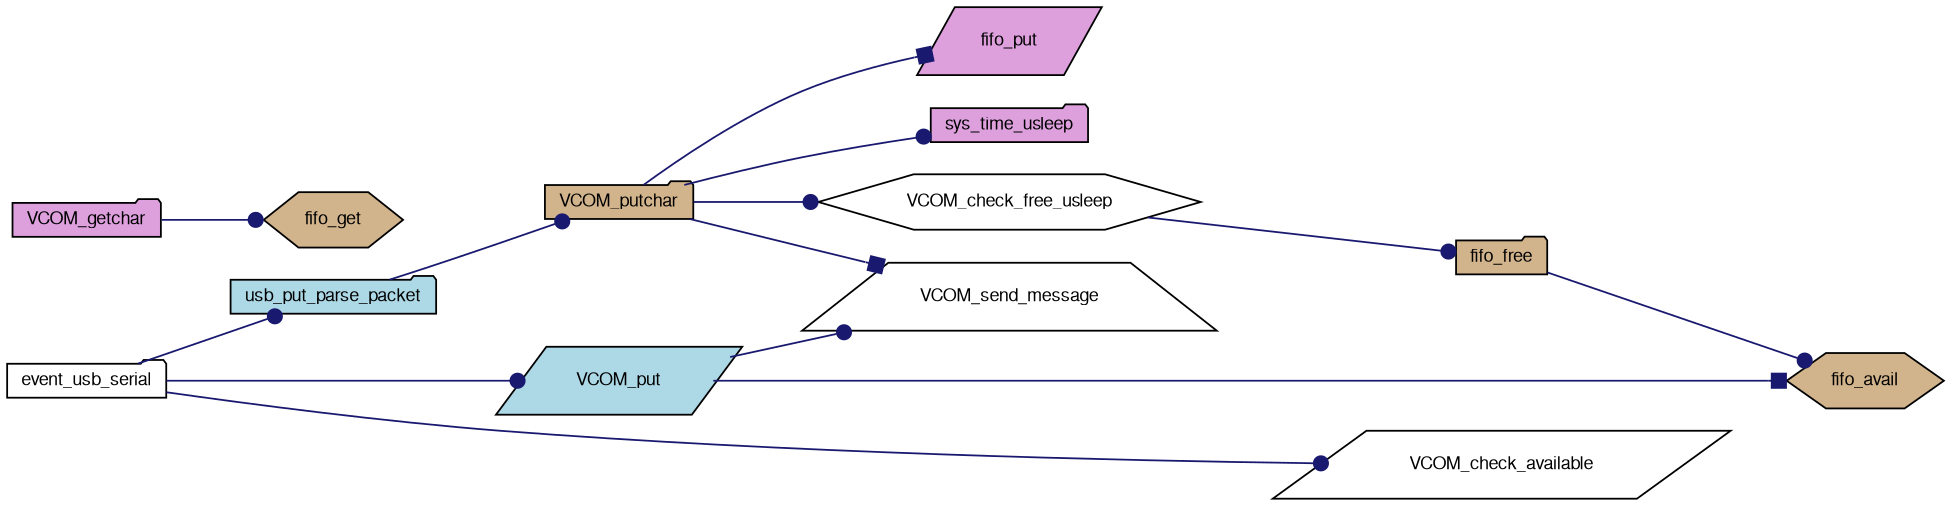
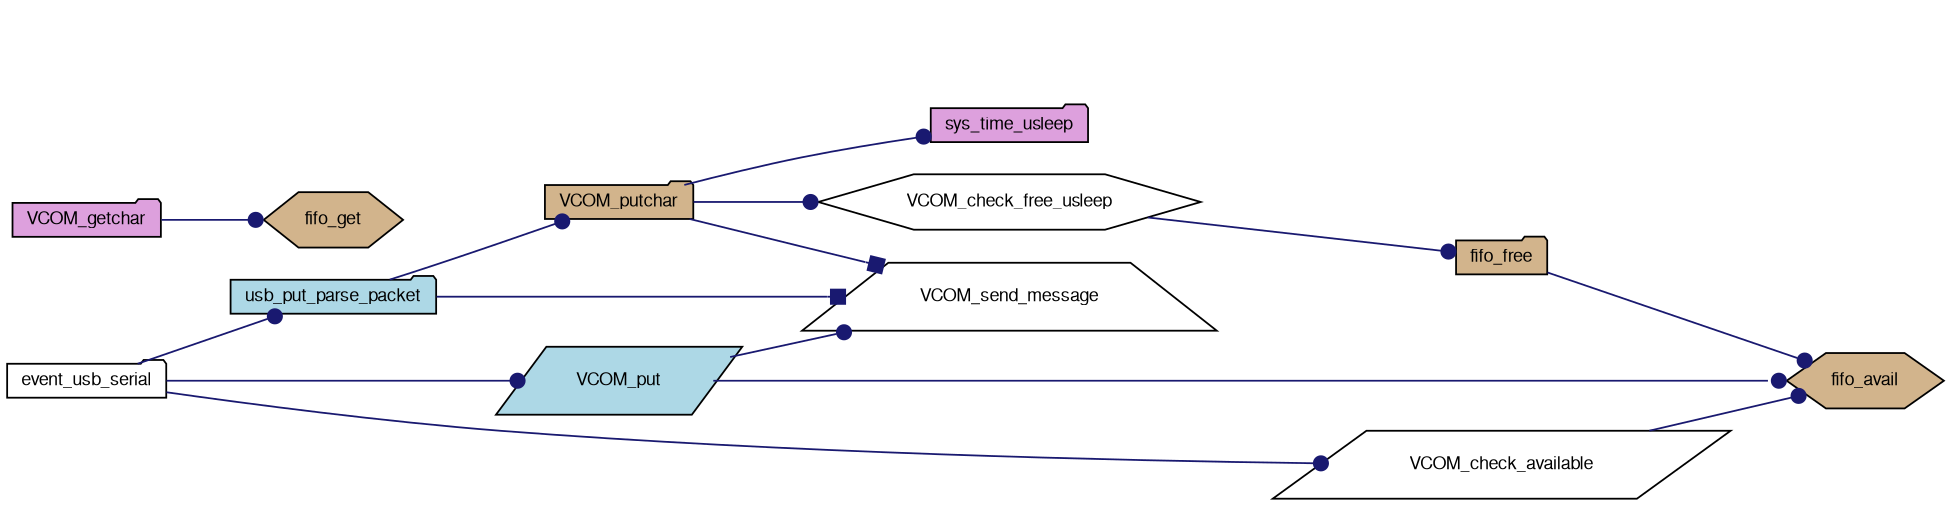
node "fifo_put": removed
edge "usb_put_parse_packet" -> "VCOM_send_message": added
edge "VCOM_put" -> "fifo_avail": arrowhead box -> dot
edge "VCOM_check_available" -> "fifo_avail": added
